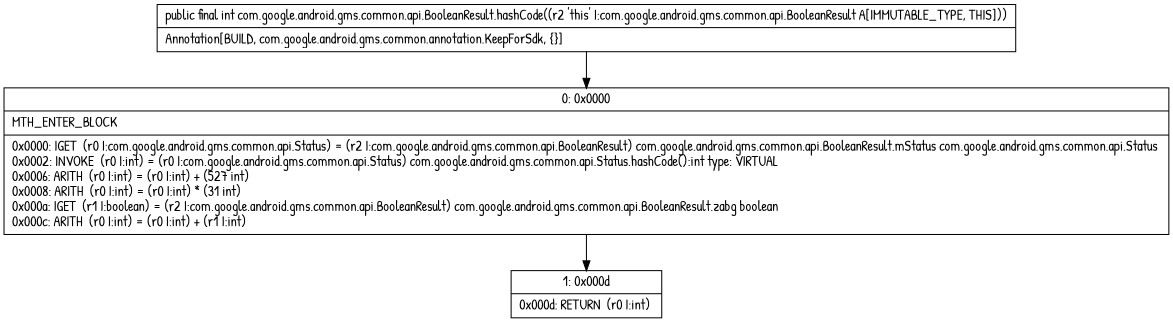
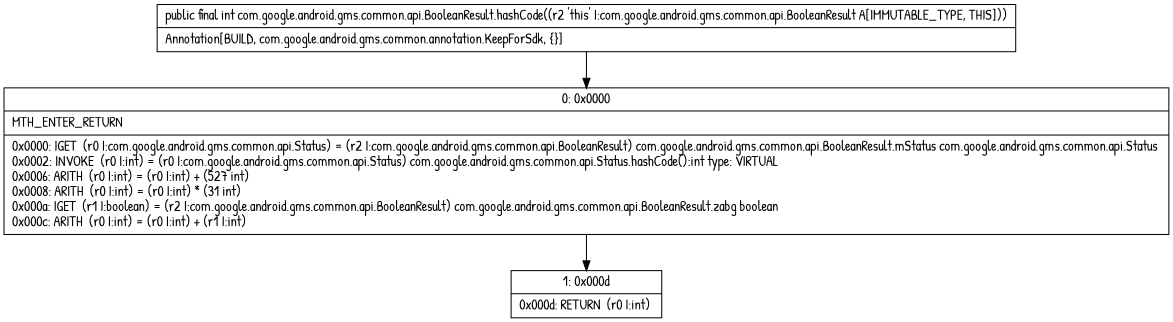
node "0: 0x0000": text "MTH_ENTER_BLOCK" -> "MTH_ENTER_RETURN"
